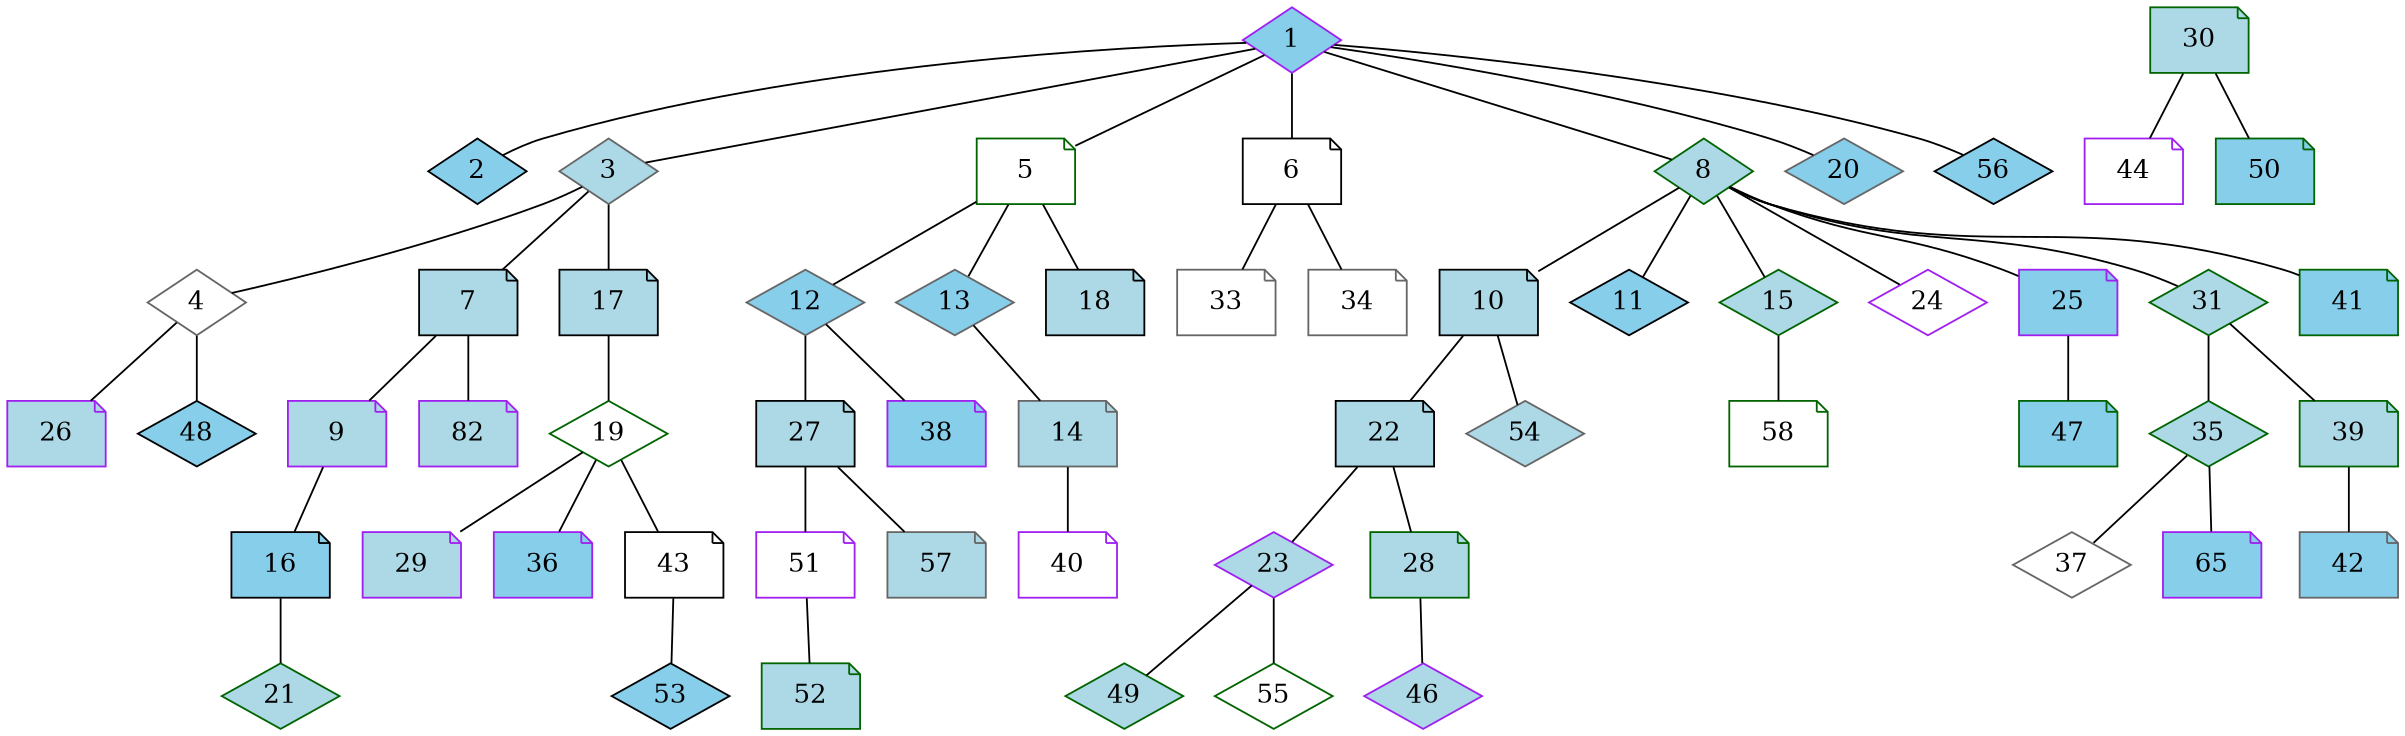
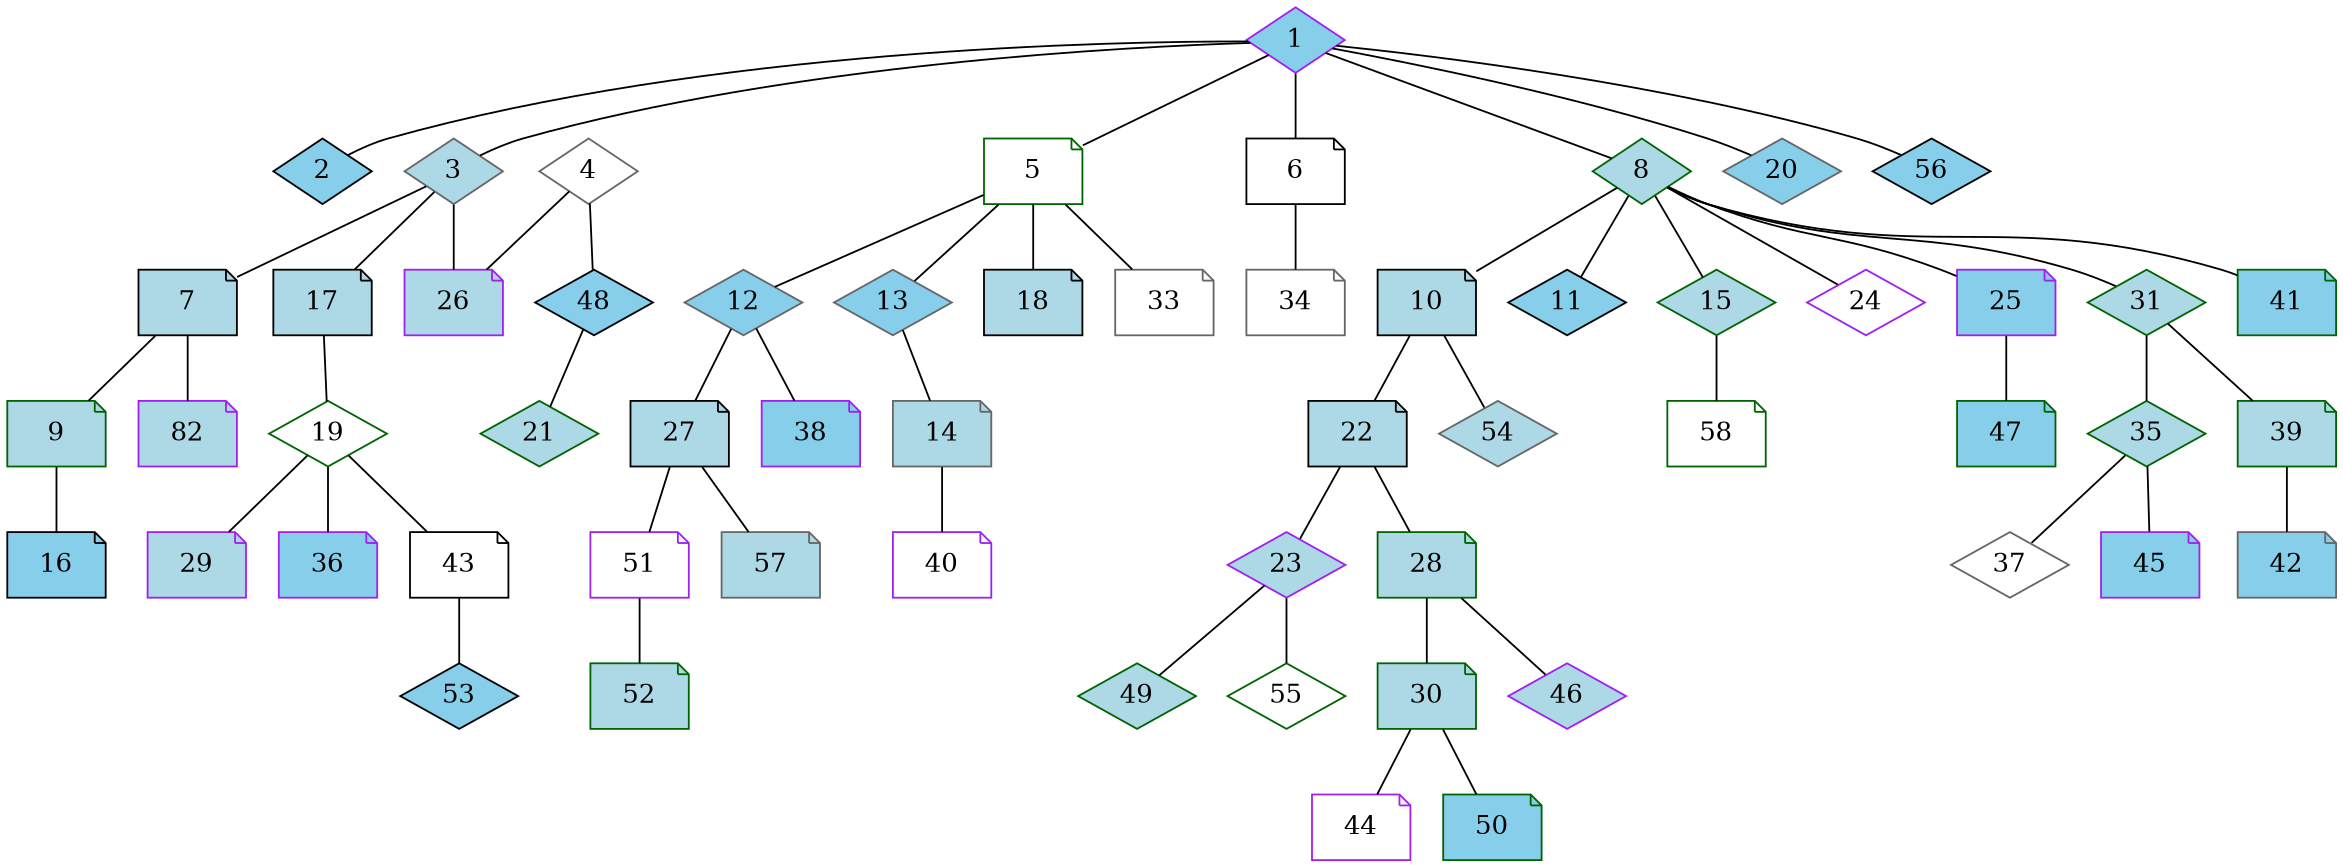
edge "6" -- "33": now "5" -- "33"
edge "3" -- "4": now "3" -- "26"
node "9": color purple -> darkgreen
node "65": label "65" -> "45"
edge "16" -- "21": now "48" -- "21"
edge "28" -- "30": added
